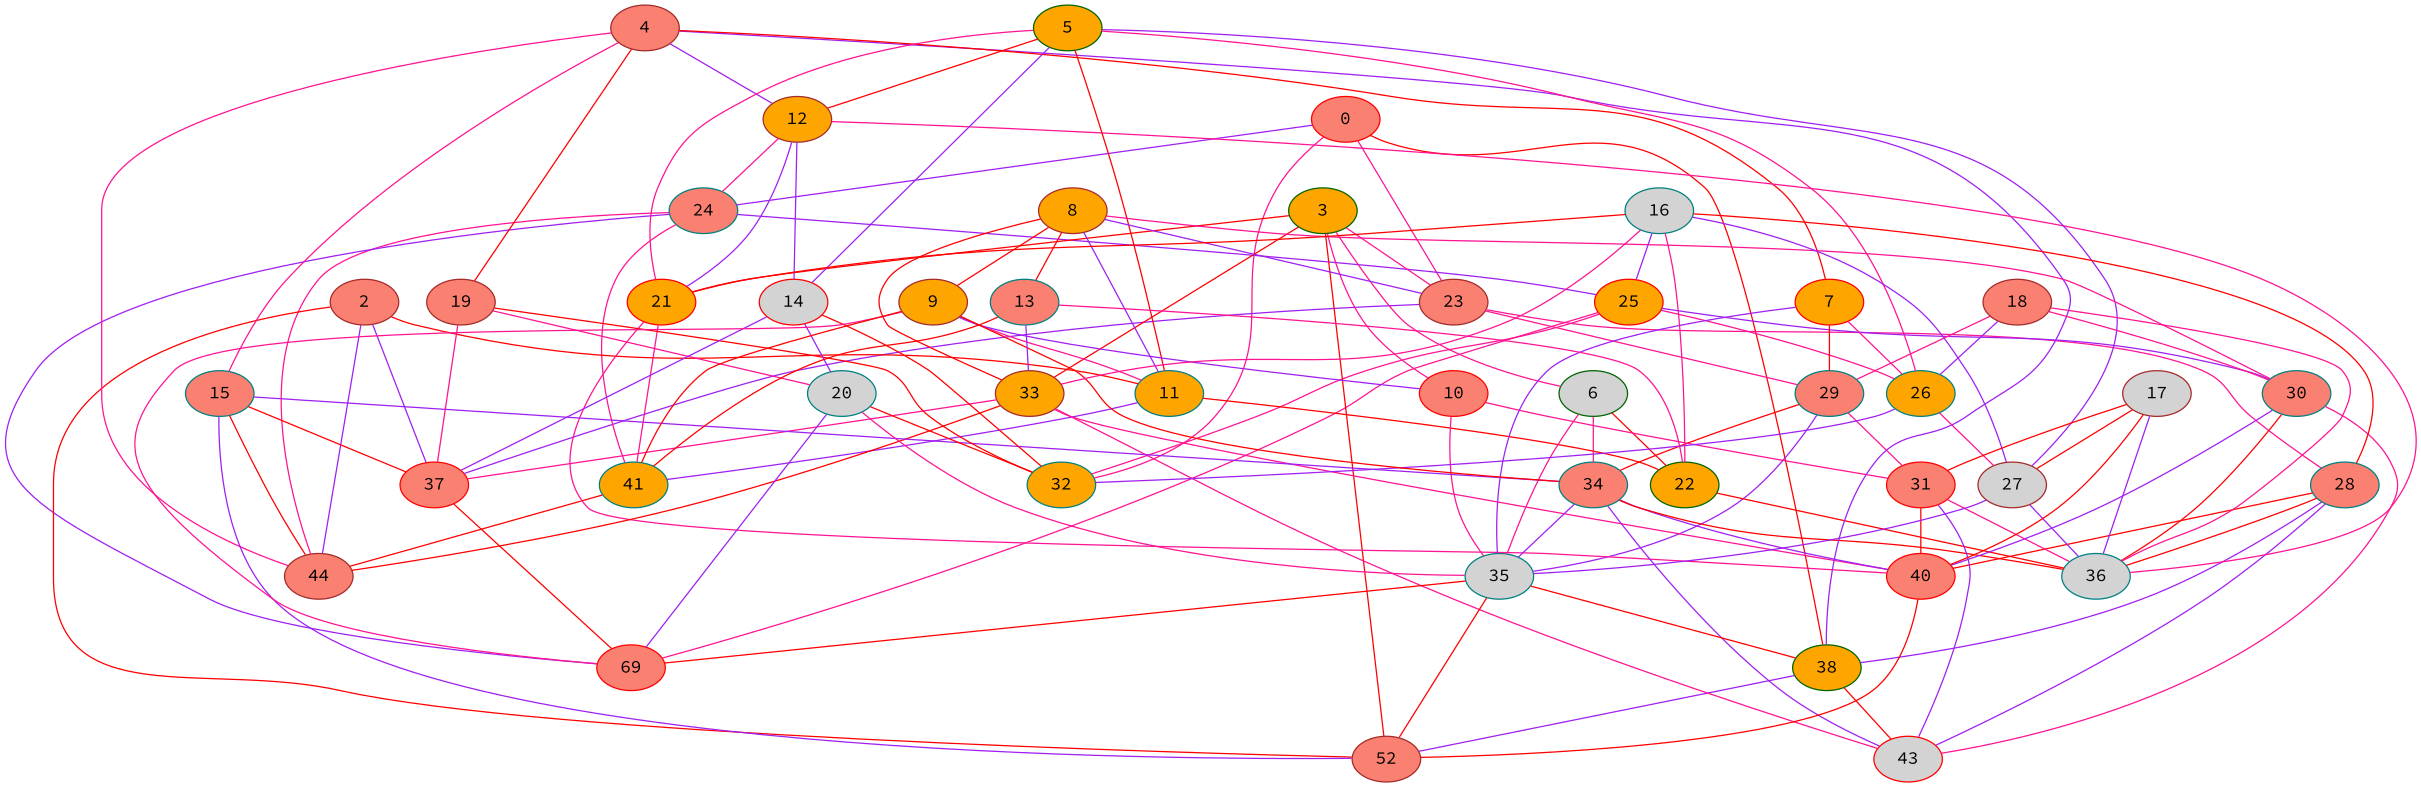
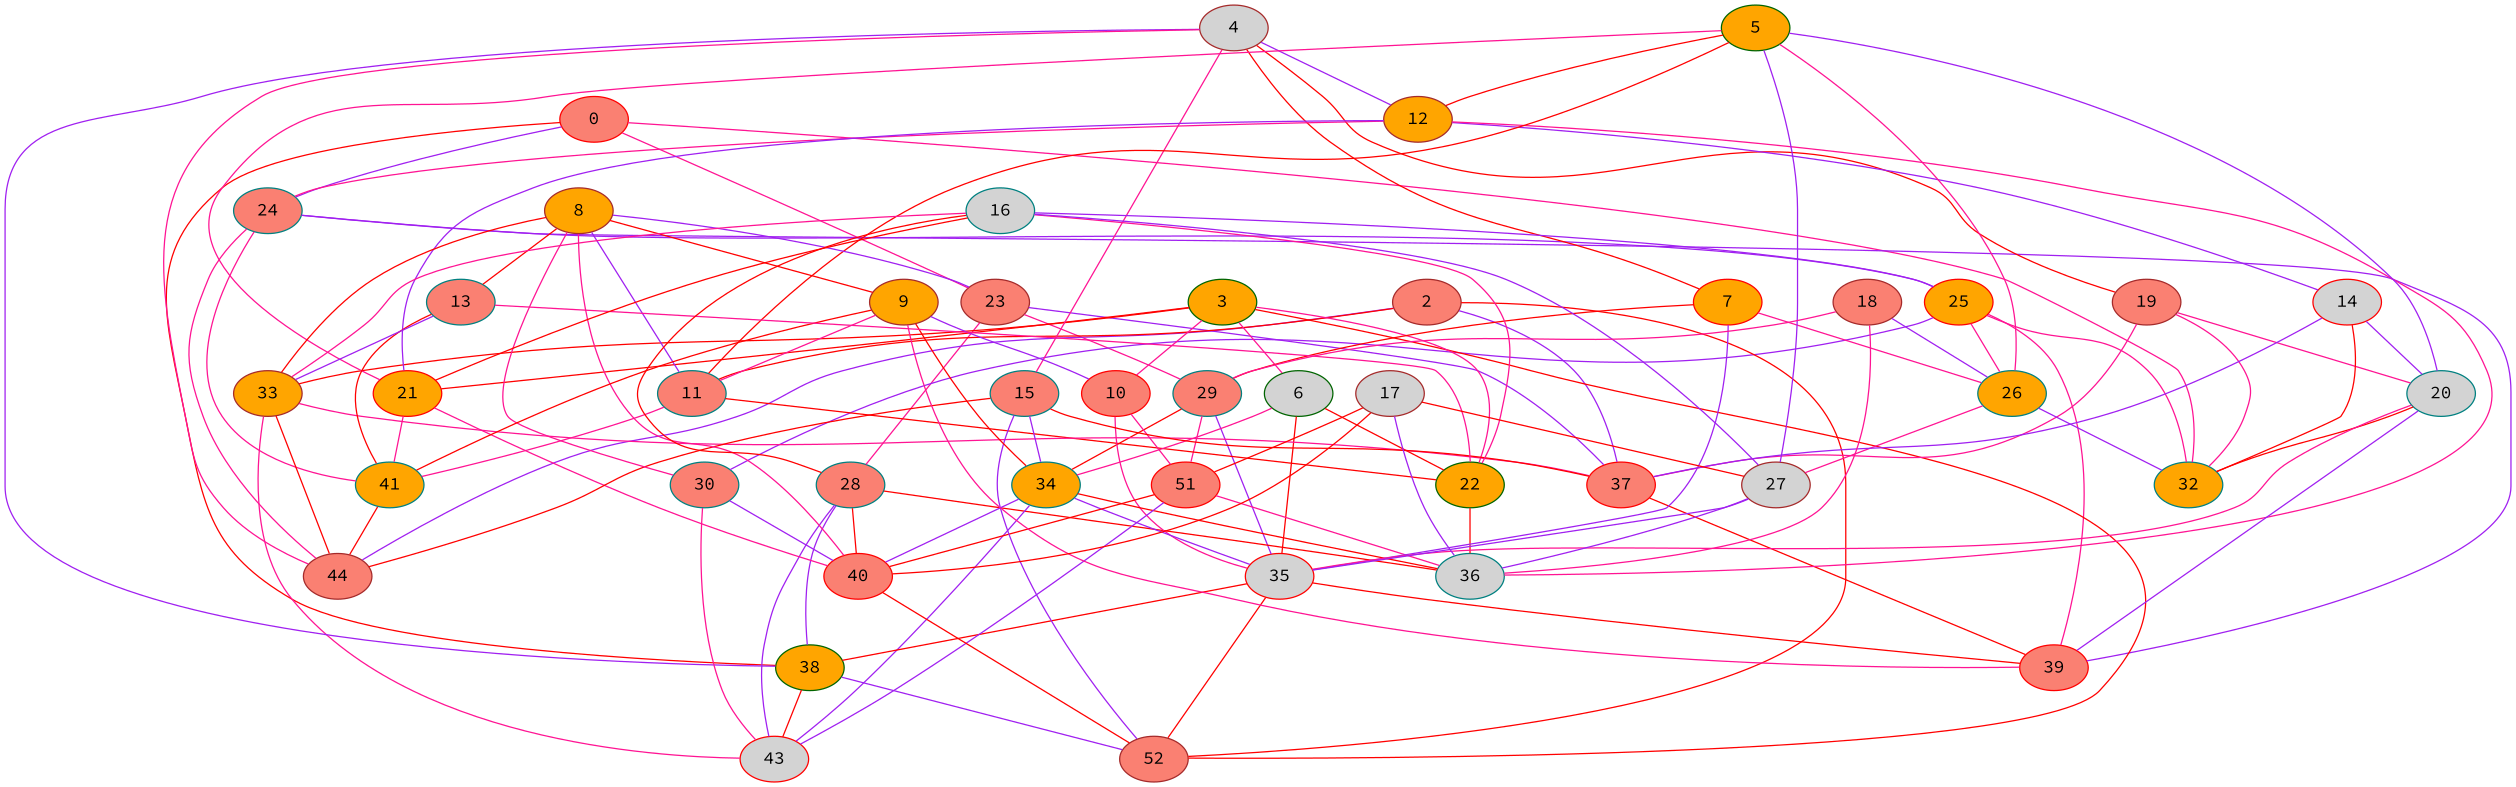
node "4": fillcolor salmon -> lightgrey
edge "5" -- "14": now "5" -- "20"
edge "3" -- "23": now "3" -- "22"
edge "18" -- "30": removed
edge "19" -- "32": color red -> deeppink
node "11": fillcolor orange -> salmon
edge "11" -- "41": color purple -> deeppink
node "34": fillcolor salmon -> orange
node "31": label "31" -> "51"
edge "6" -- "35": color deeppink -> red
edge "30" -- "36": removed
edge "33" -- "40": now "8" -- "40"
node "35": color teal -> red
node "69": label "69" -> "39"
